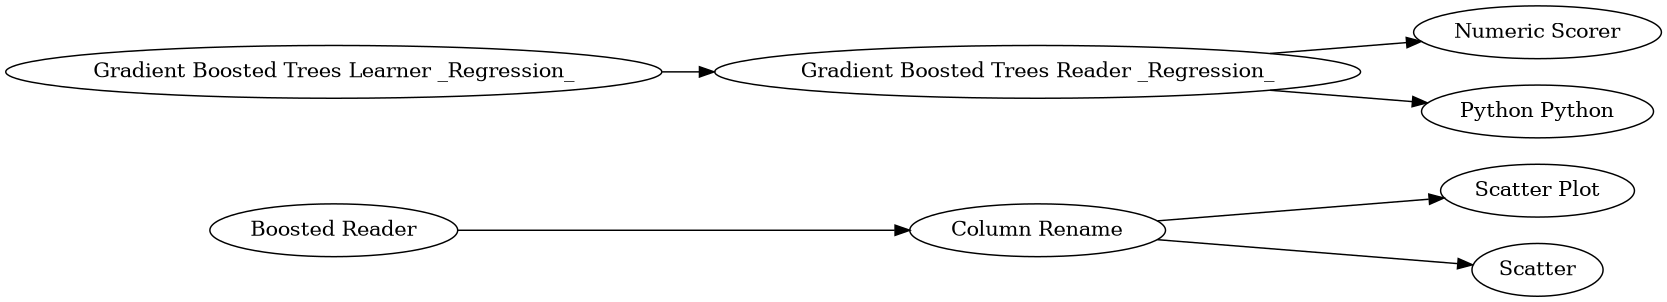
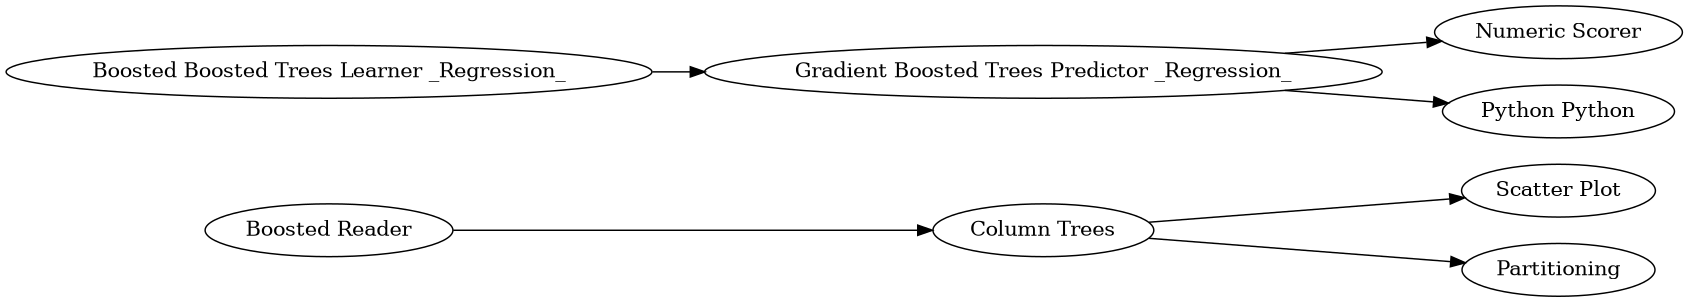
node "Gradient Boosted Trees Learner _Regression_": label "Gradient Boosted Trees Learner _Regression_" -> "Boosted Boosted Trees Learner _Regression_"
node "Gradient Boosted Trees Reader _Regression_": label "Gradient Boosted Trees Reader _Regression_" -> "Gradient Boosted Trees Predictor _Regression_"
node "Column Rename": label "Column Rename" -> "Column Trees"
node "Scatter": label "Scatter" -> "Partitioning"
